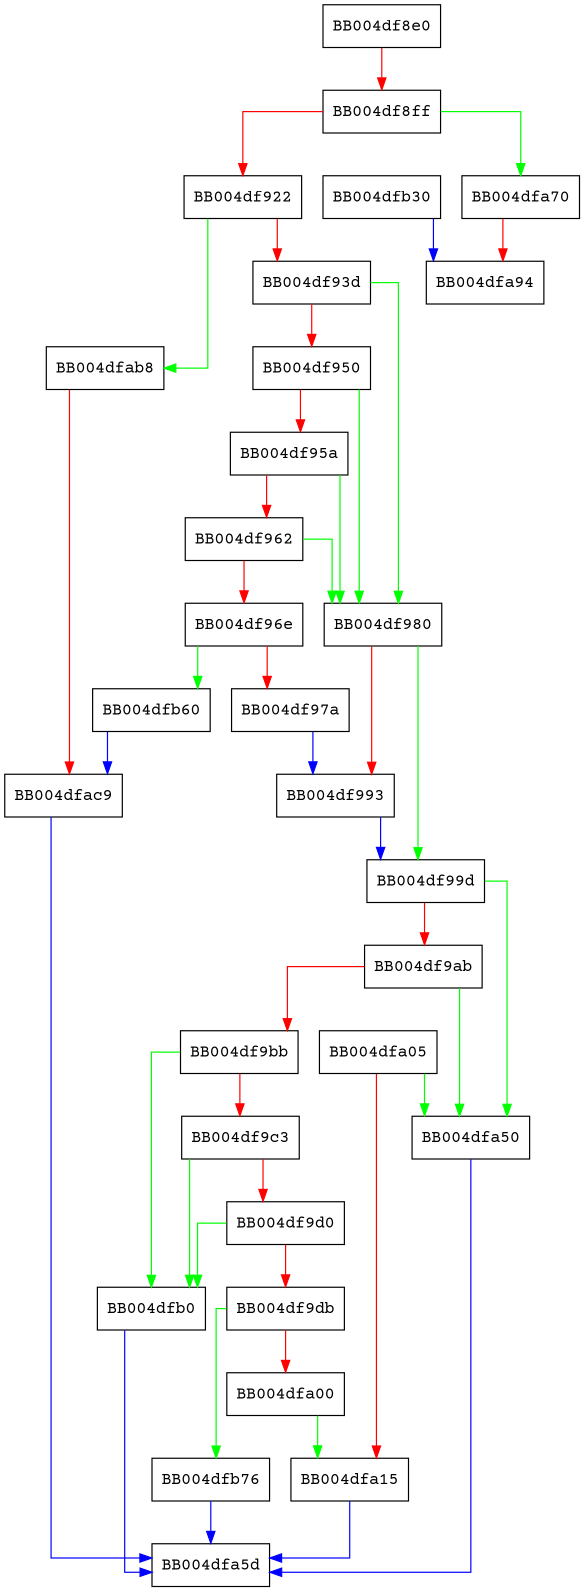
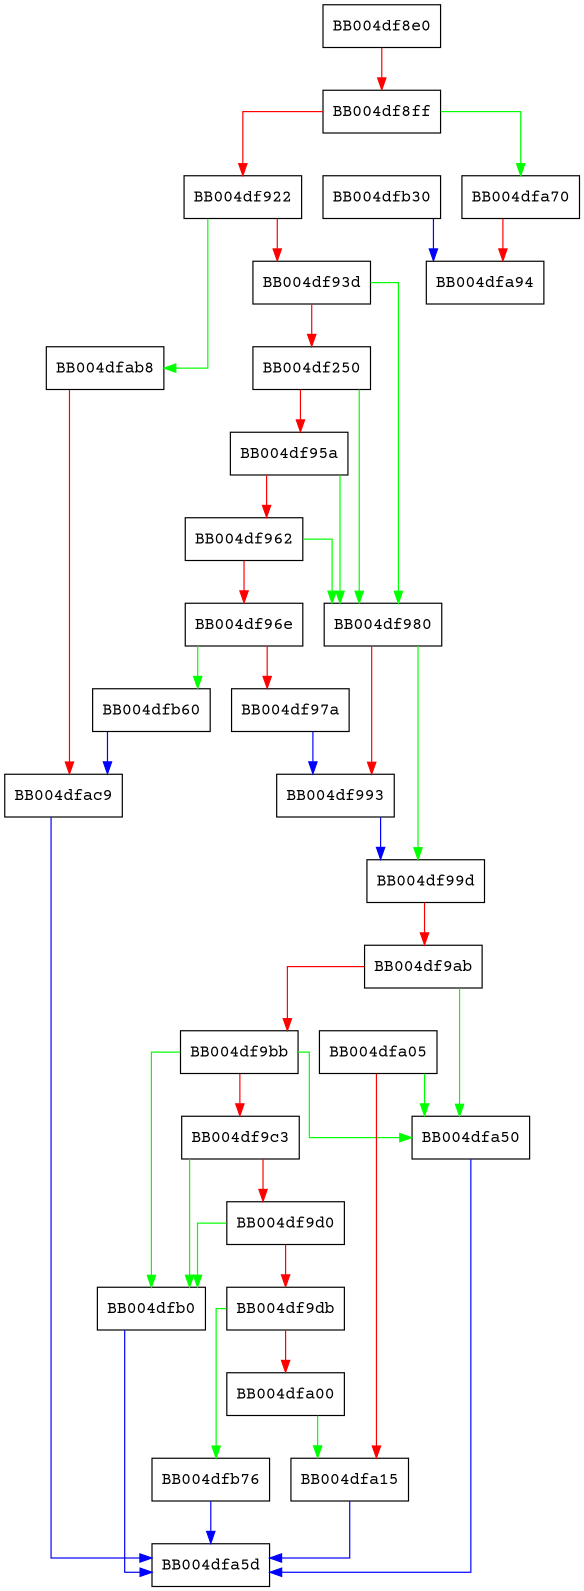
node "BB004df950": label "BB004df950" -> "BB004df250"
edge "BB004df99d" -> "BB004dfa50": now "BB004df9bb" -> "BB004dfa50"
